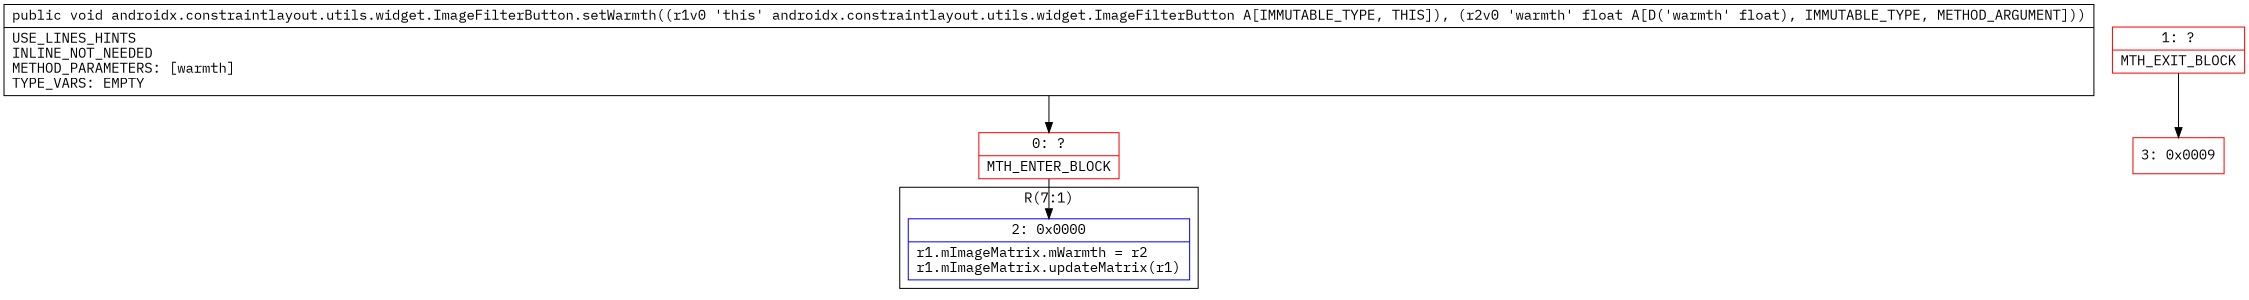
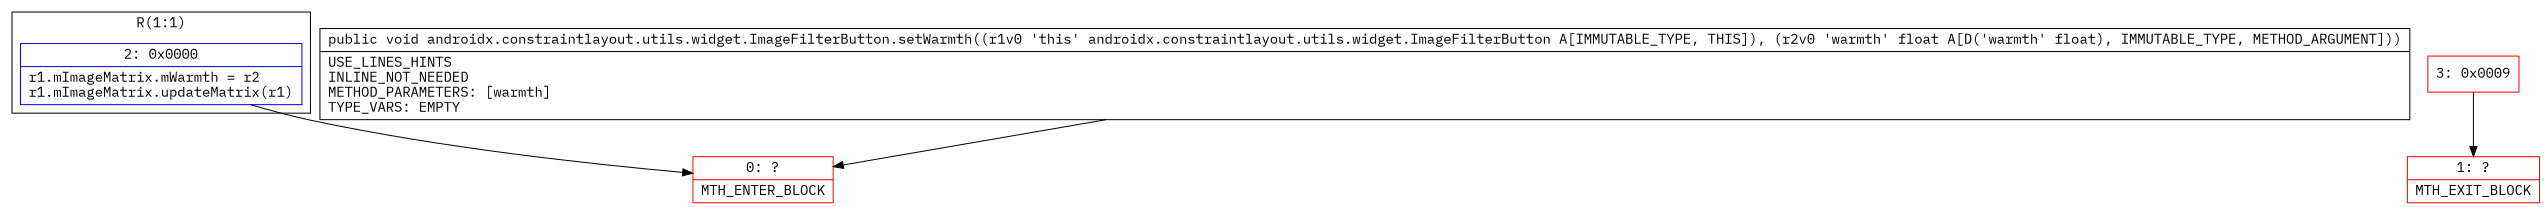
edge "1: ?" -> "3: 0x0009": reversed
edge "0: ?" -> "2: 0x0000": reversed
cluster "R(7:1)": label "R(7:1)" -> "R(1:1)"
